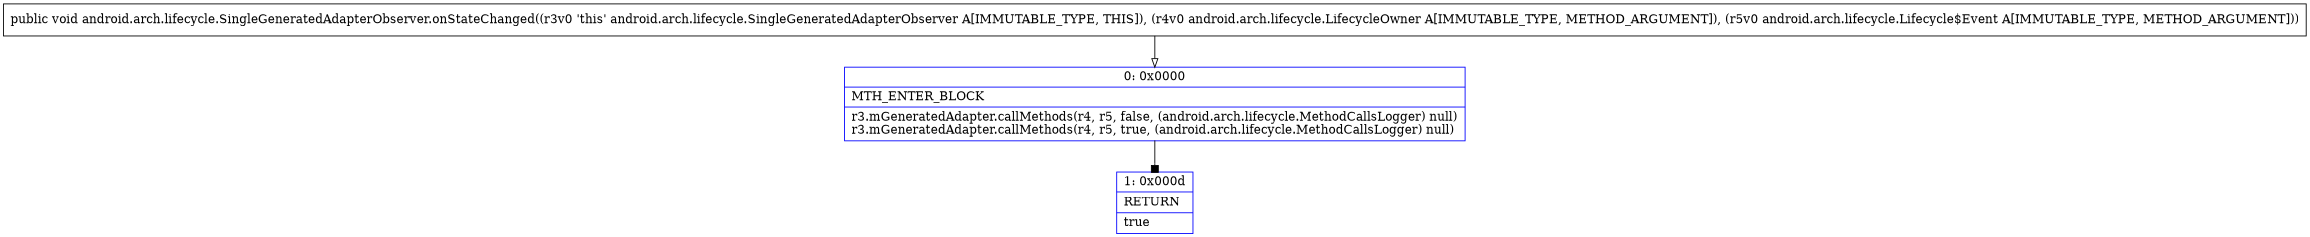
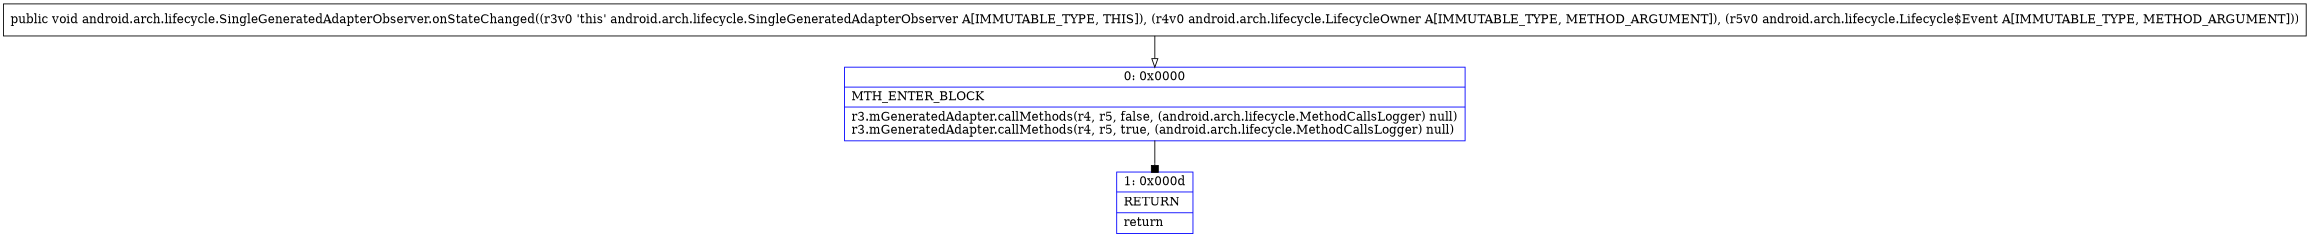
node "1: 0x000d": text "true" -> "return"
